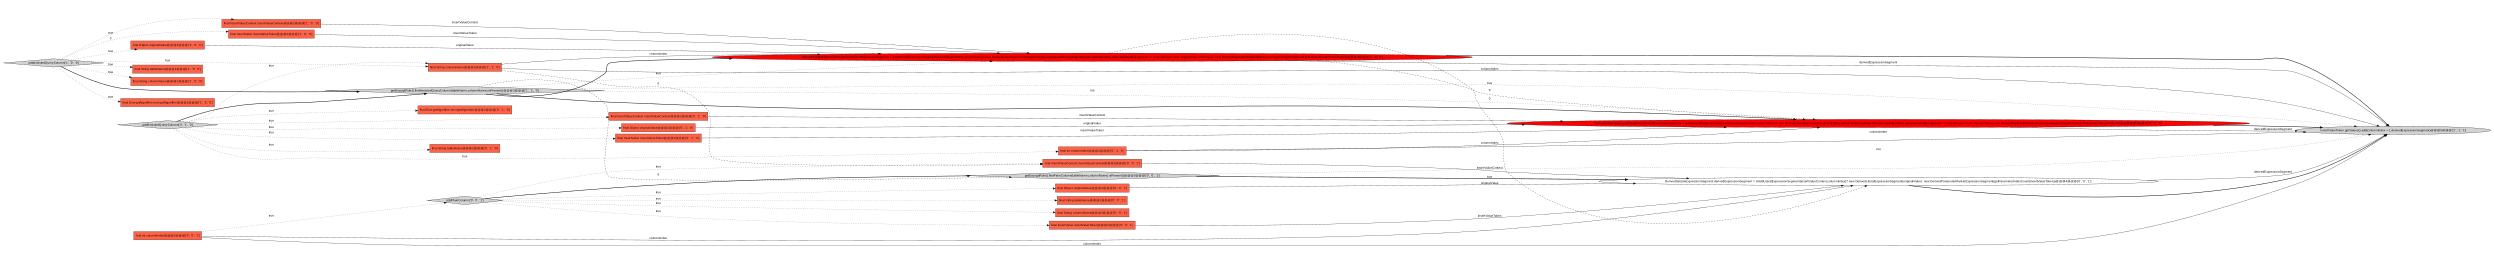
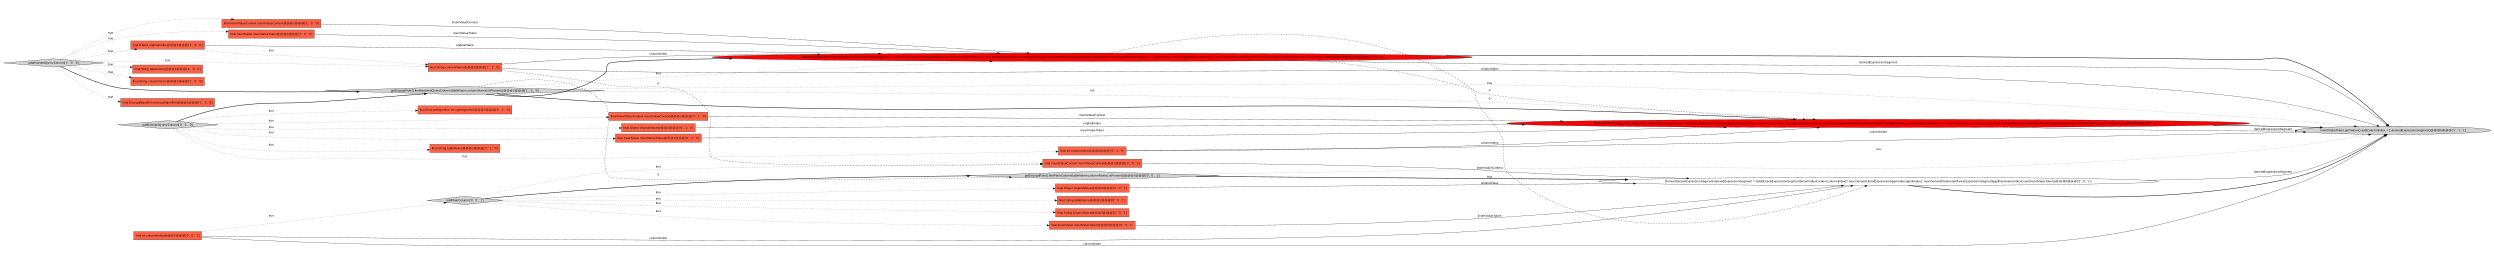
edge "addAssistedQueryColumn['1', '0', '0']" -> "final InsertValue insertValueToken@@@2@@@['1', '0', '0']": label "0" -> "true"
edge "addAssistedQueryColumn['0', '1', '0']" -> "final String columnName@@@2@@@['1', '1', '0']": now "final Object originalValue@@@2@@@['1', '0', '0']" -> "final String columnName@@@2@@@['1', '1', '0']"
